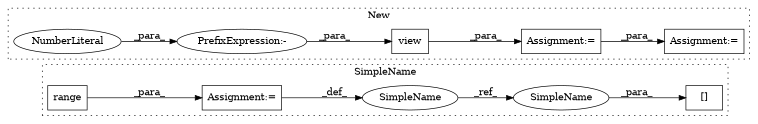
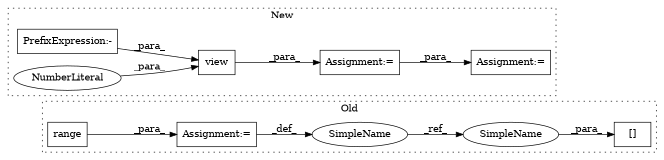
edge "NumberLiteral" -> "PrefixExpression:-": now "NumberLiteral" -> "view"
node "PrefixExpression:-": shape ellipse -> box
cluster "SimpleName": label "SimpleName" -> "Old"
